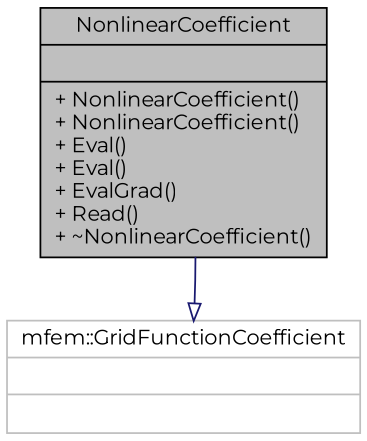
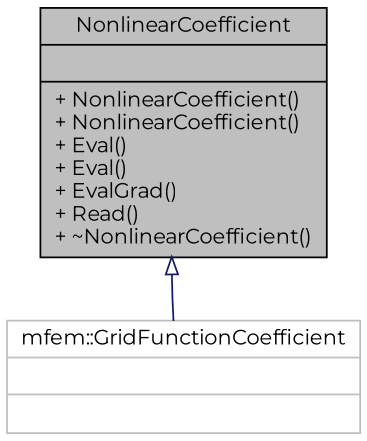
edge "NonlinearCoefficient" -> "mfem::GridFunctionCoefficient": reversed
